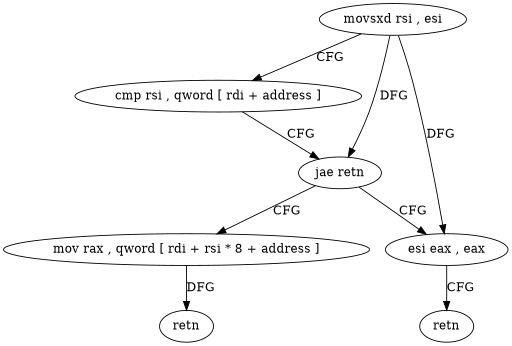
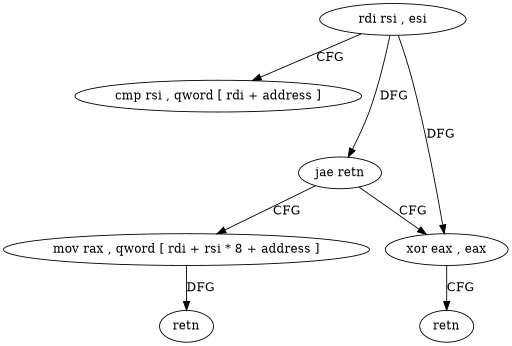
node "movsxd rsi , esi": label "movsxd rsi , esi" -> "rdi rsi , esi"
edge "cmp rsi , qword [ rdi + address ]" -> "jae retn": removed, label "CFG"
node "esi eax , eax": label "esi eax , eax" -> "xor eax , eax"
